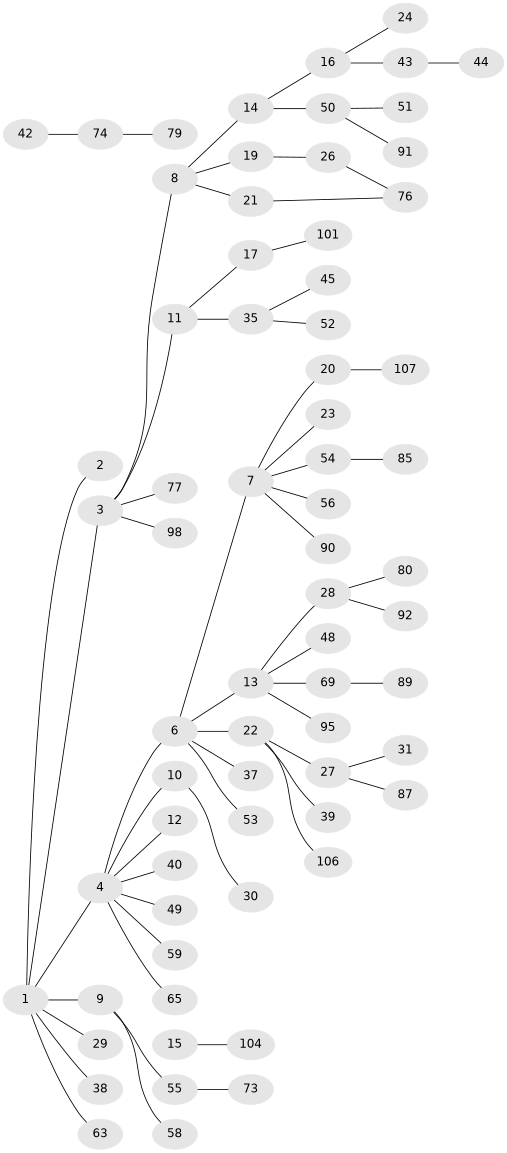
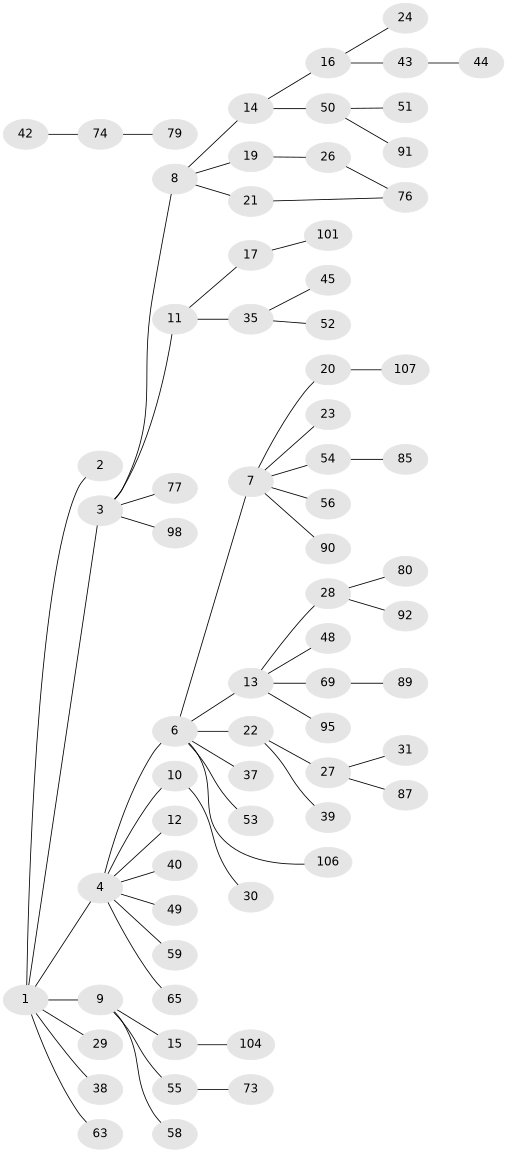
edge "22" -- "106": now "6" -- "106"
edge "9" -- "15": added
